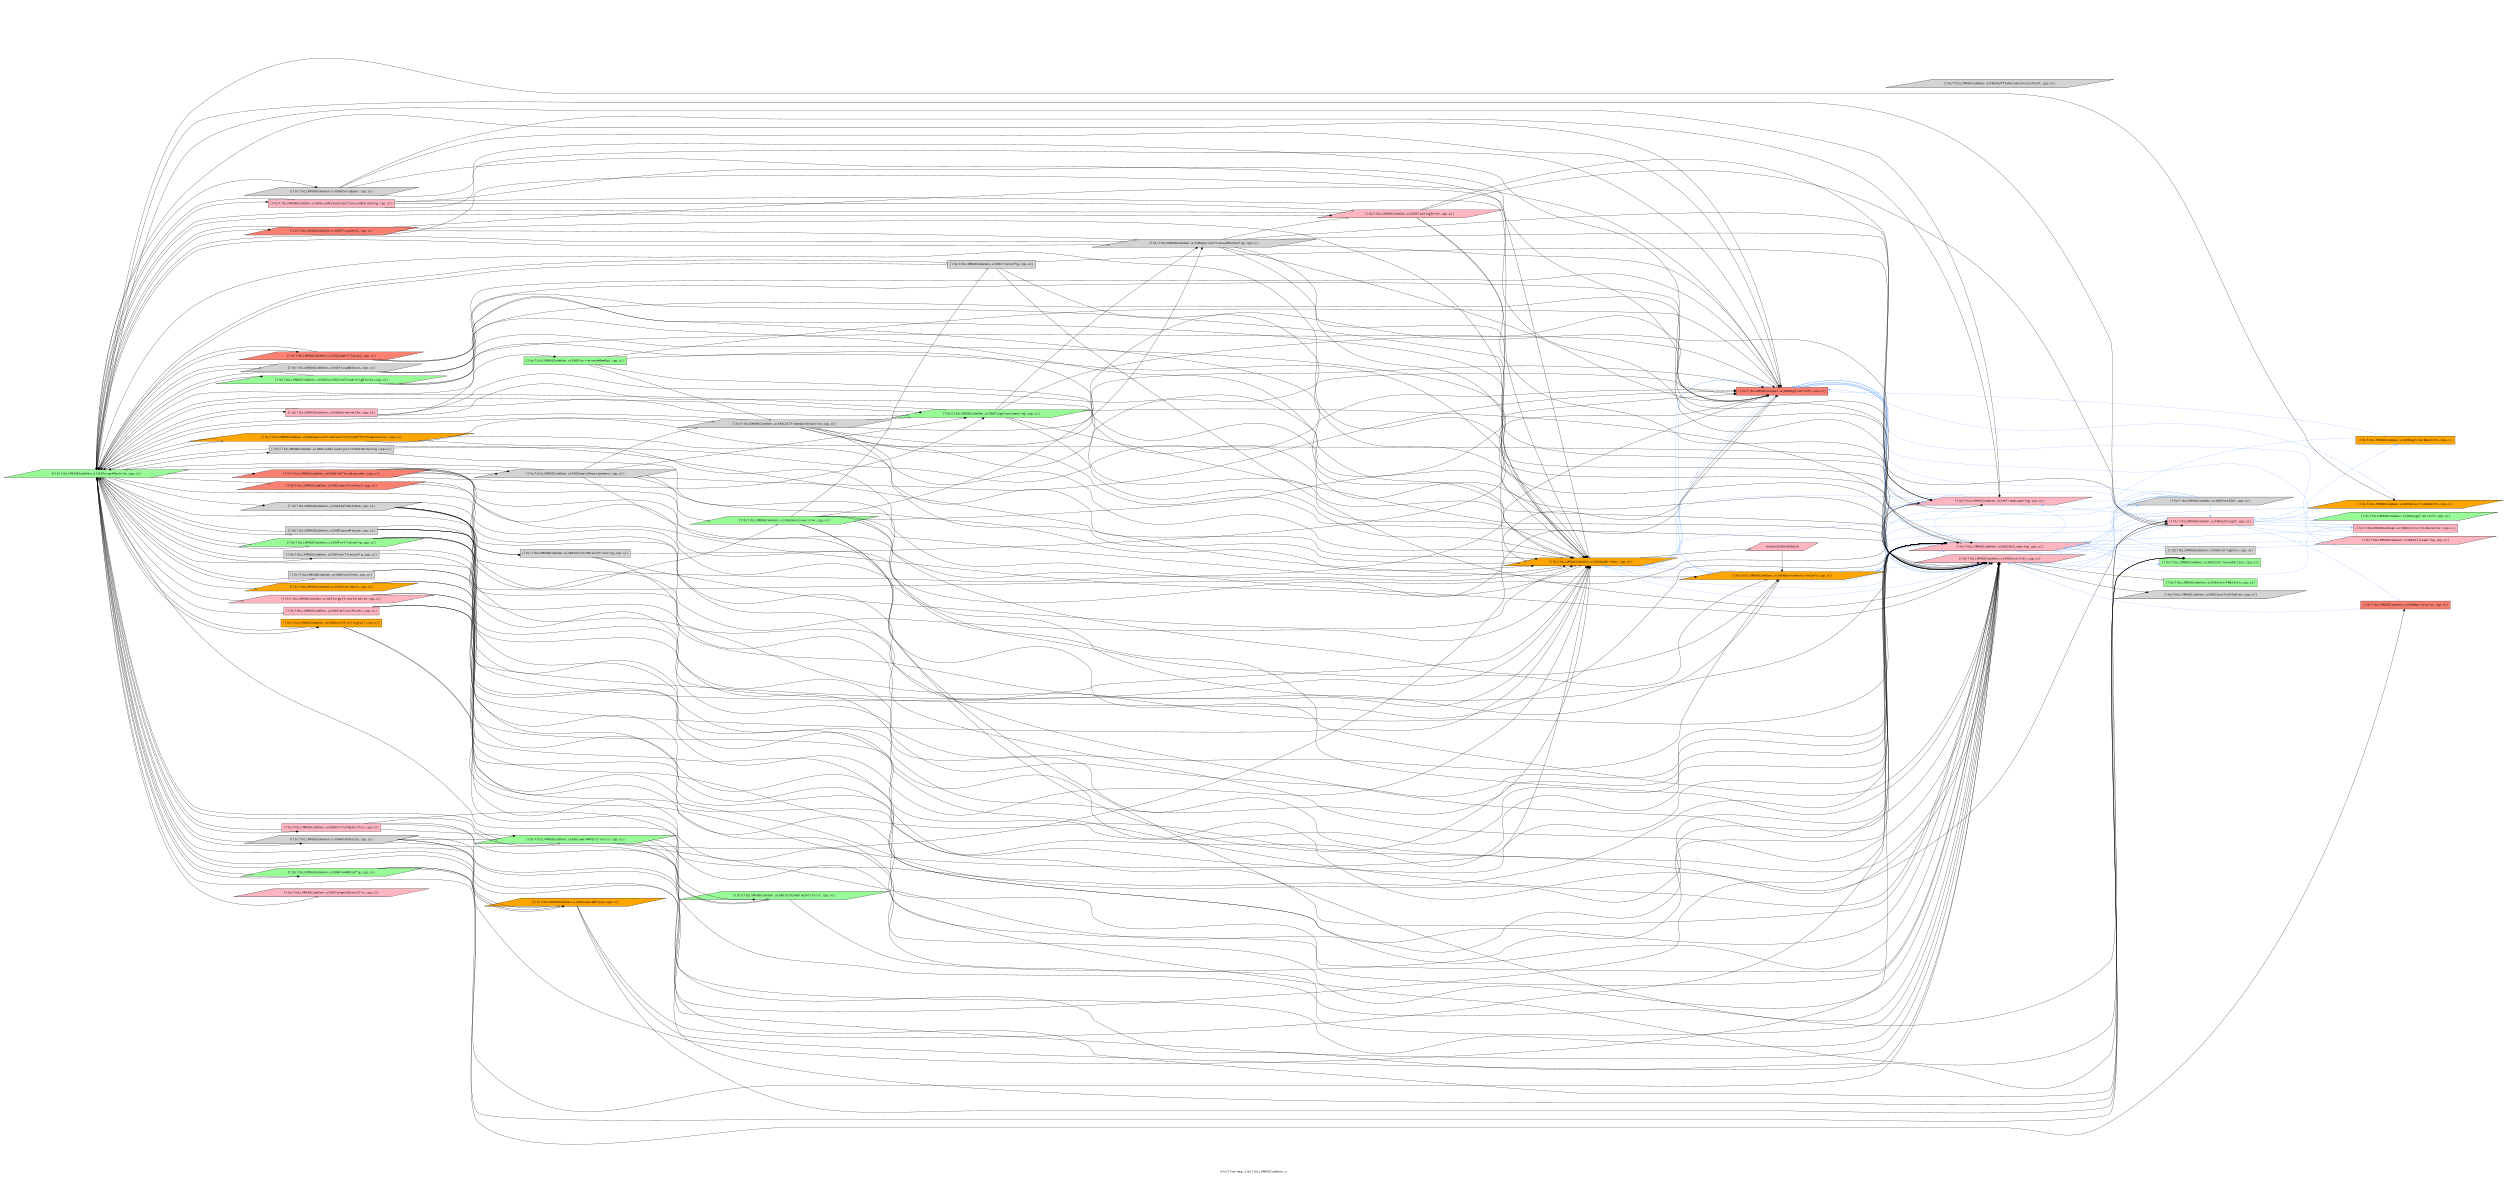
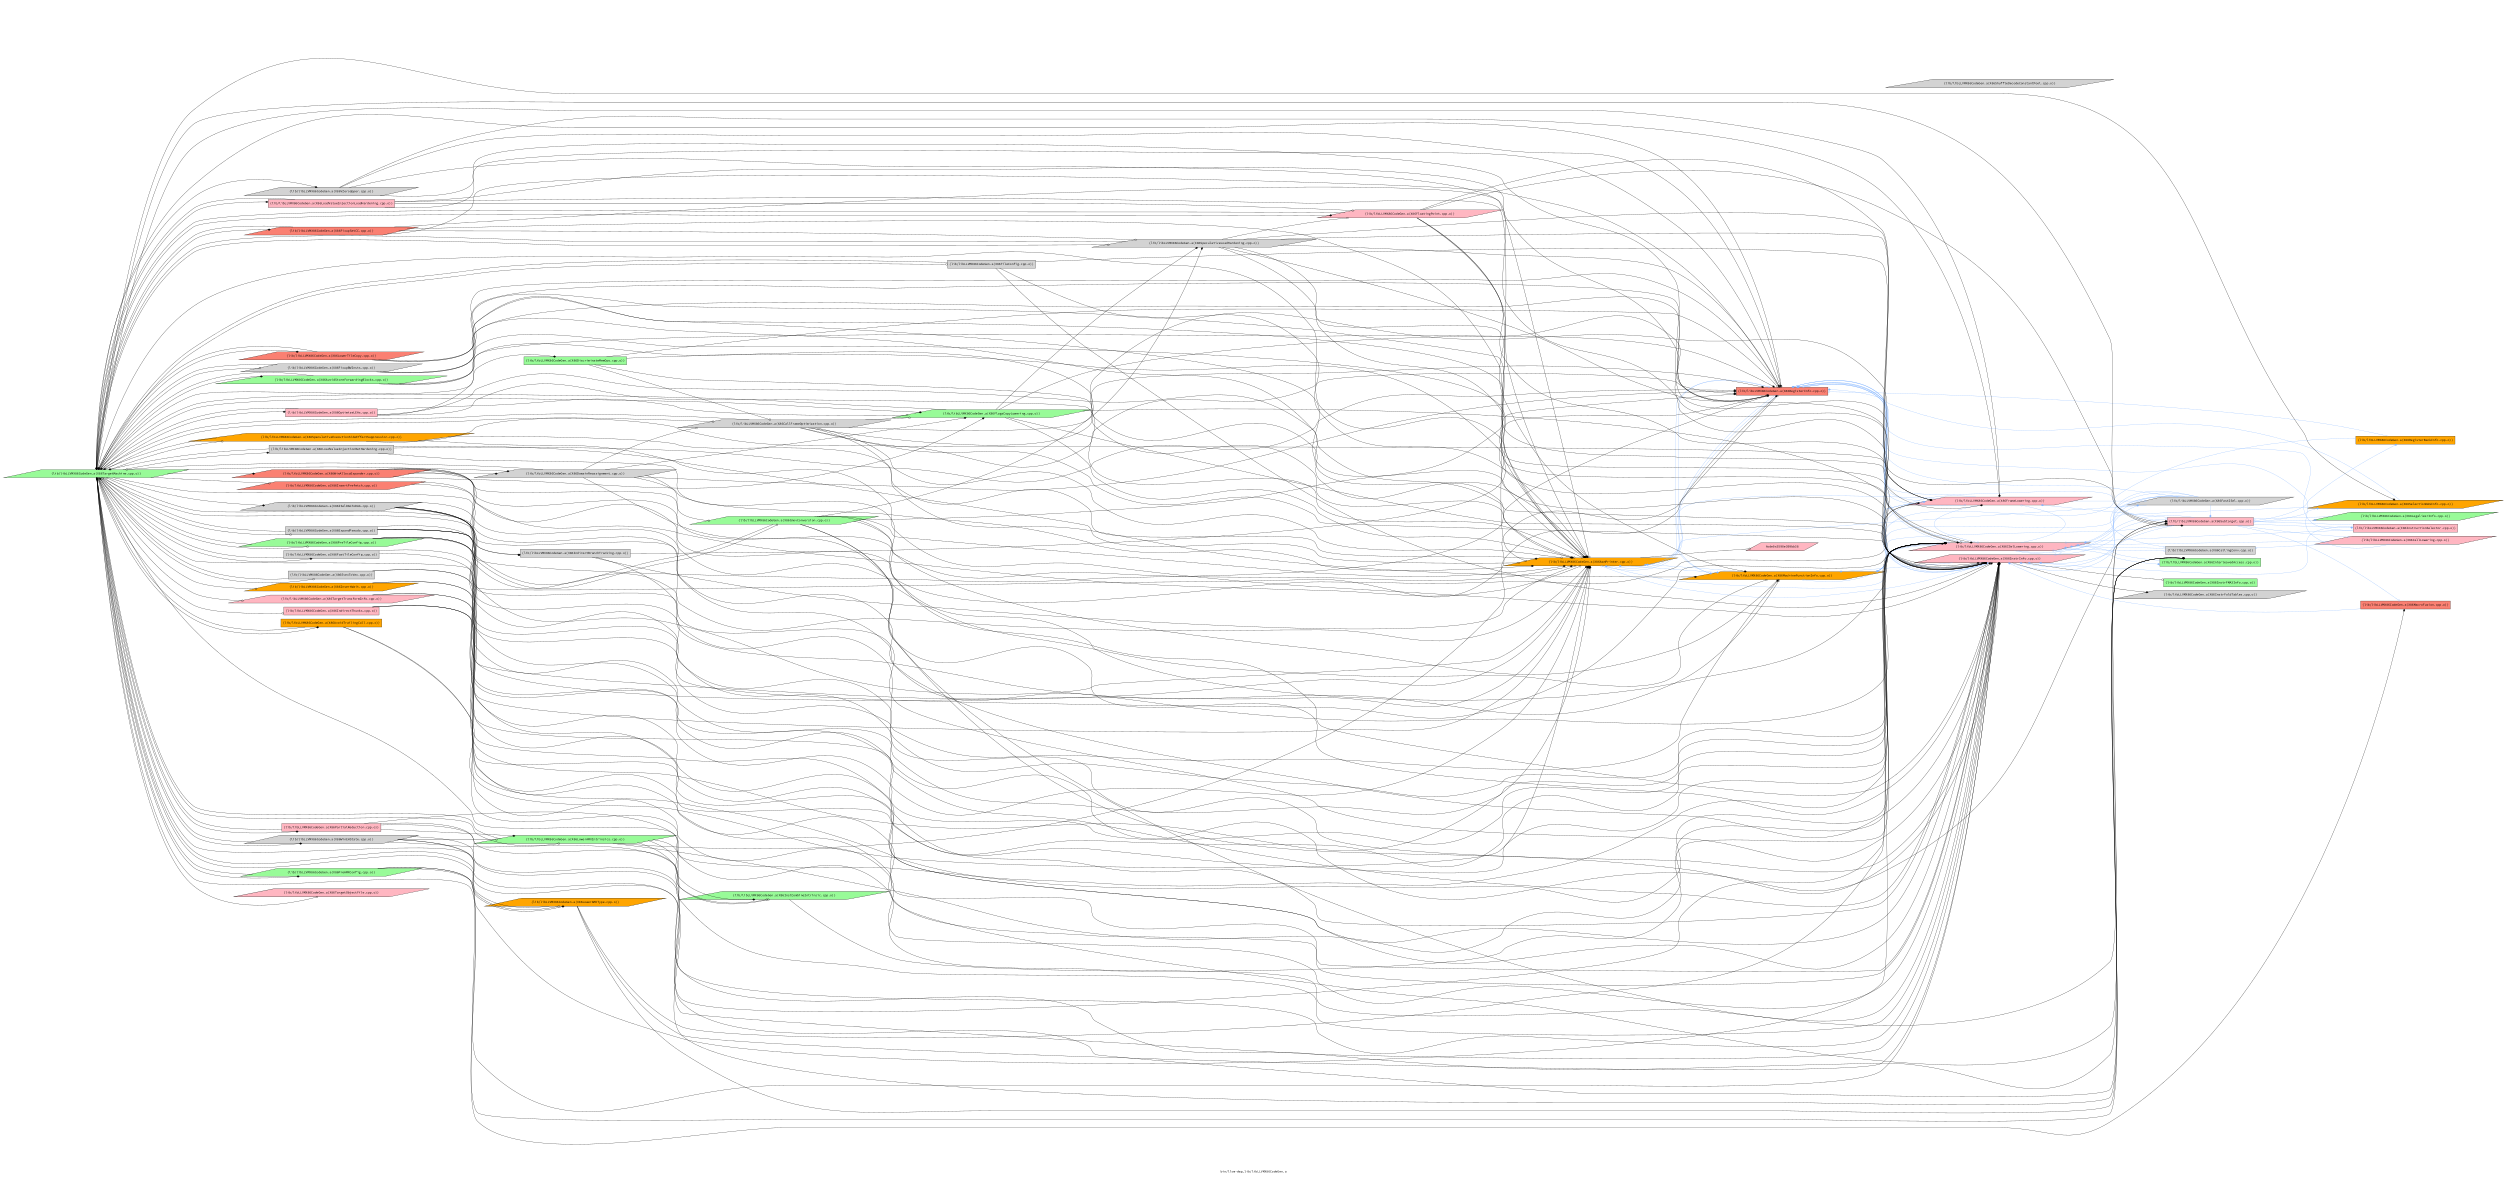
edge "{lib/libLLVMX86CodeGen.a(X86CmovConversion.cpp.o)}" -> "{lib/libLLVMX86CodeGen.a(X86TileConfig.cpp.o)}": now "{lib/libLLVMX86CodeGen.a(X86CmovConversion.cpp.o)}" -> "{lib/libLLVMX86CodeGen.a(X86TargetMachine.cpp.o)}"
edge "{lib/libLLVMX86CodeGen.a(X86InstrInfo.cpp.o)}" -> "{lib/libLLVMX86CodeGen.a(X86ISelLowering.cpp.o)}": removed
edge "Node0x5590e399bb38" -> "{lib/libLLVMX86CodeGen.a(X86MachineFunctionInfo.cpp.o)}": now "{lib/libLLVMX86CodeGen.a(X86FloatingPoint.cpp.o)}" -> "{lib/libLLVMX86CodeGen.a(X86MachineFunctionInfo.cpp.o)}"
